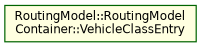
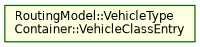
node "RoutingModel::RoutingModel Container::VehicleClassEntry": label "RoutingModel::RoutingModel Container::VehicleClassEntry" -> "RoutingModel::VehicleType Container::VehicleClassEntry"
